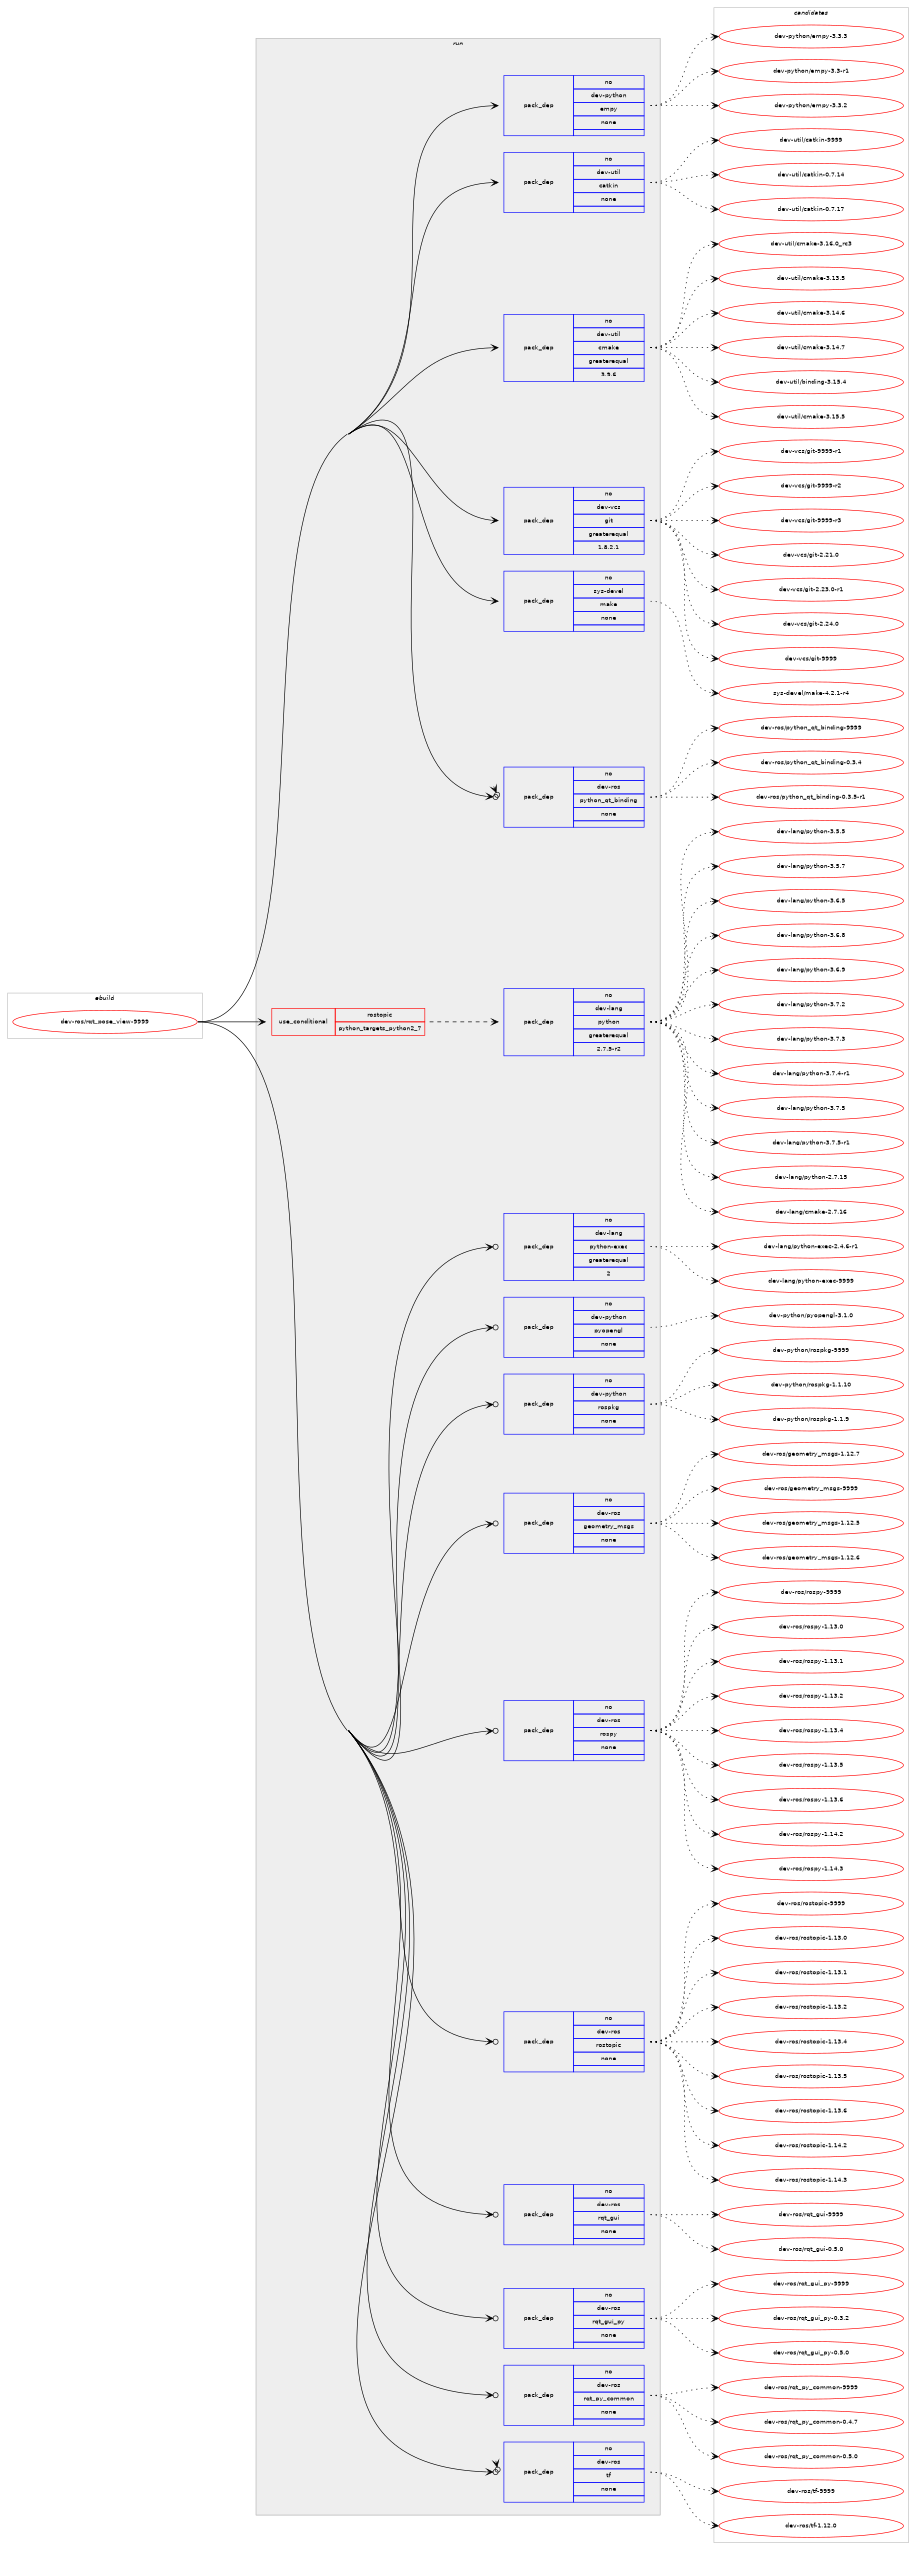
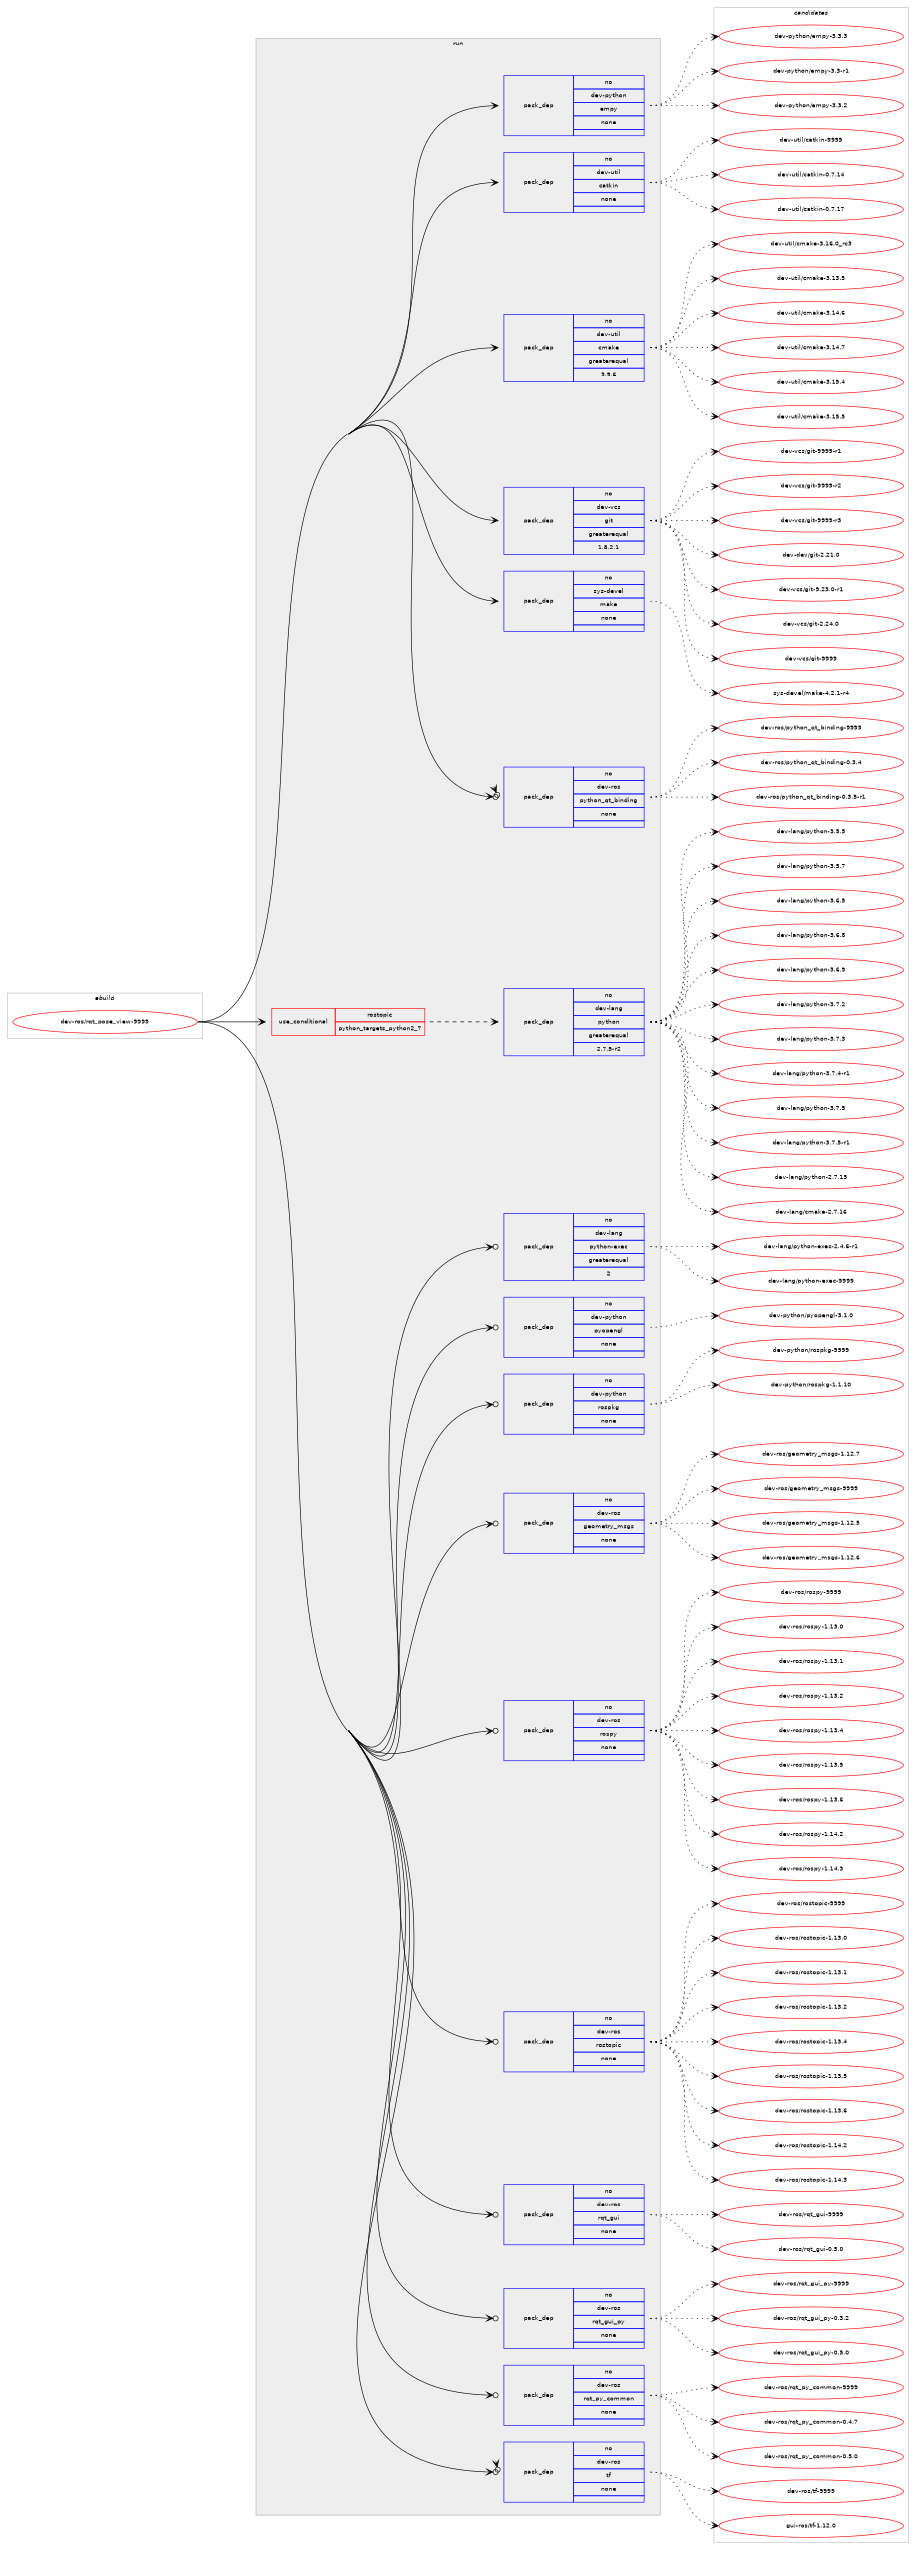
node "dev-util/binding-3.15.4": label "dev-util/binding-3.15.4" -> "dev-util/cmake-3.15.4"
node "dev-vcs/git-2.21.0": label "dev-vcs/git-2.21.0" -> "dev-dev/git-2.21.0"
node "dev-vcs/git-2.23.0-r1": label "dev-vcs/git-2.23.0-r1" -> "dev-vcs/git-9.23.0-r1"
node "dev-python/rospkg-1.1.9": removed
node "dev-ros/tf-1.12.0": label "dev-ros/tf-1.12.0" -> "gui-ros/tf-1.12.0"
